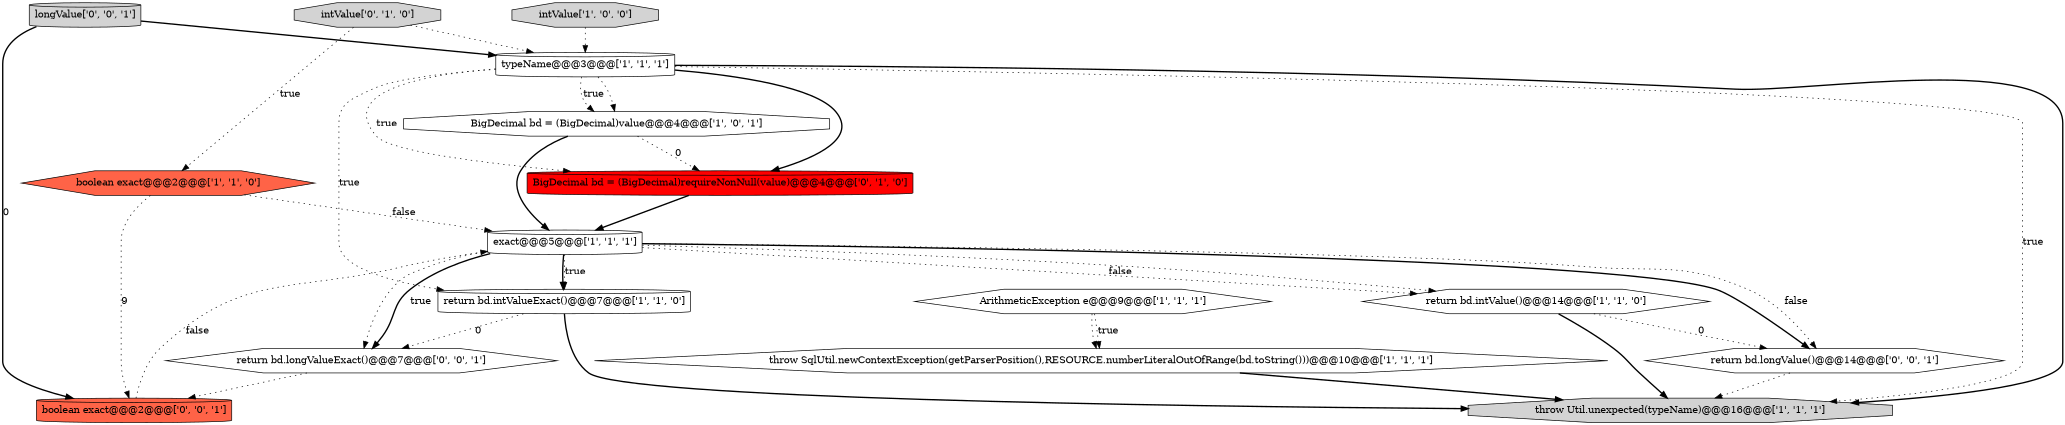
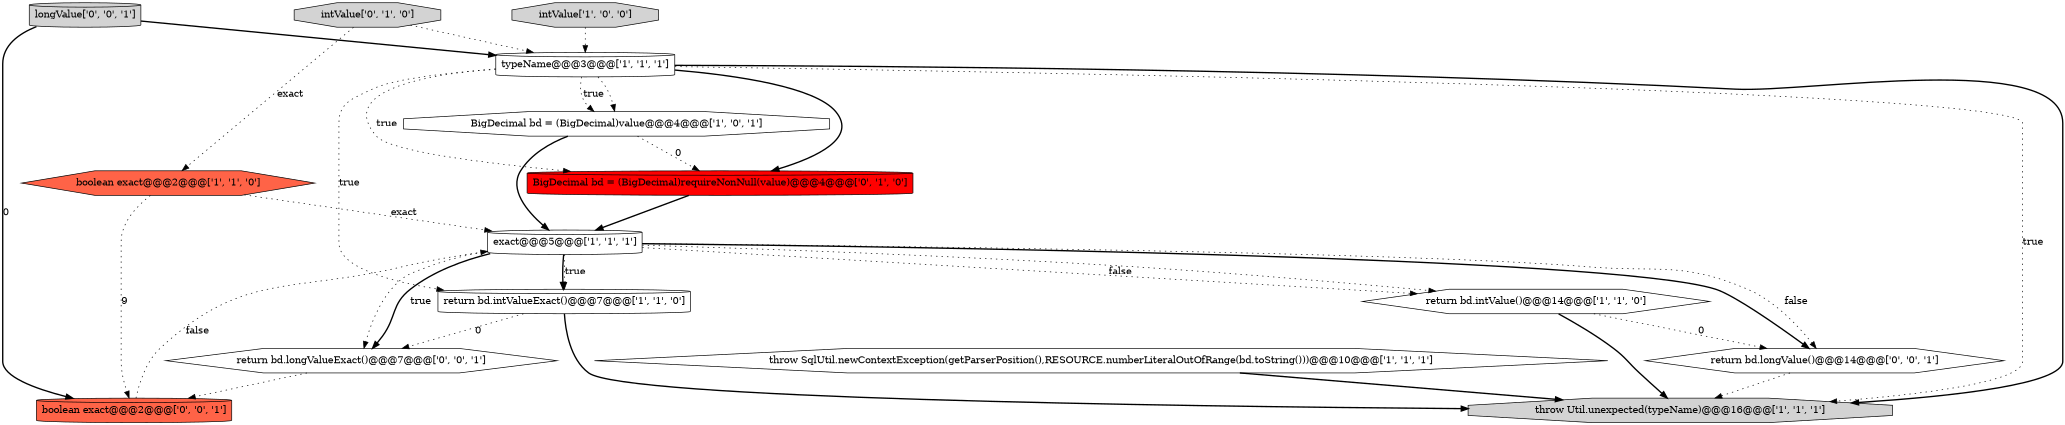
edge "intValue['0', '1', '0']" -> "boolean exact@@@2@@@['1', '1', '0']": label "true" -> "exact"
edge "boolean exact@@@2@@@['1', '1', '0']" -> "exact@@@5@@@['1', '1', '1']": label "false" -> "exact"
node "ArithmeticException e@@@9@@@['1', '1', '1']": removed
